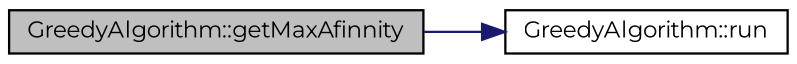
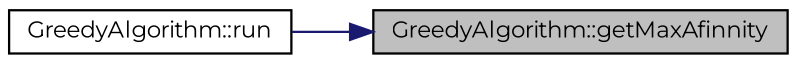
edge "GreedyAlgorithm::getMaxAfinnity" -> "GreedyAlgorithm::run": reversed
